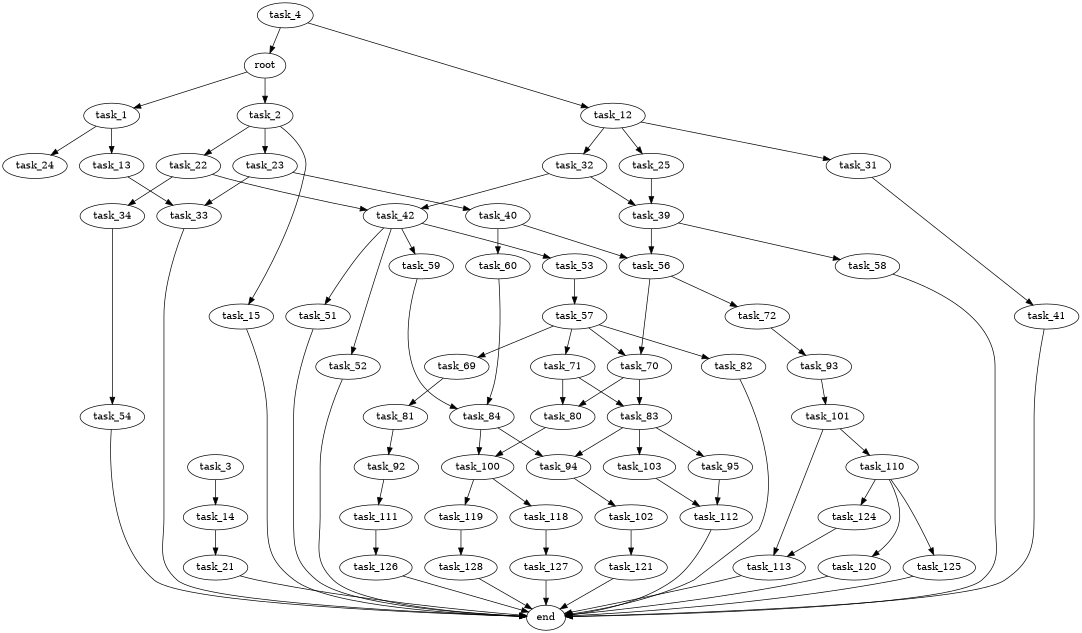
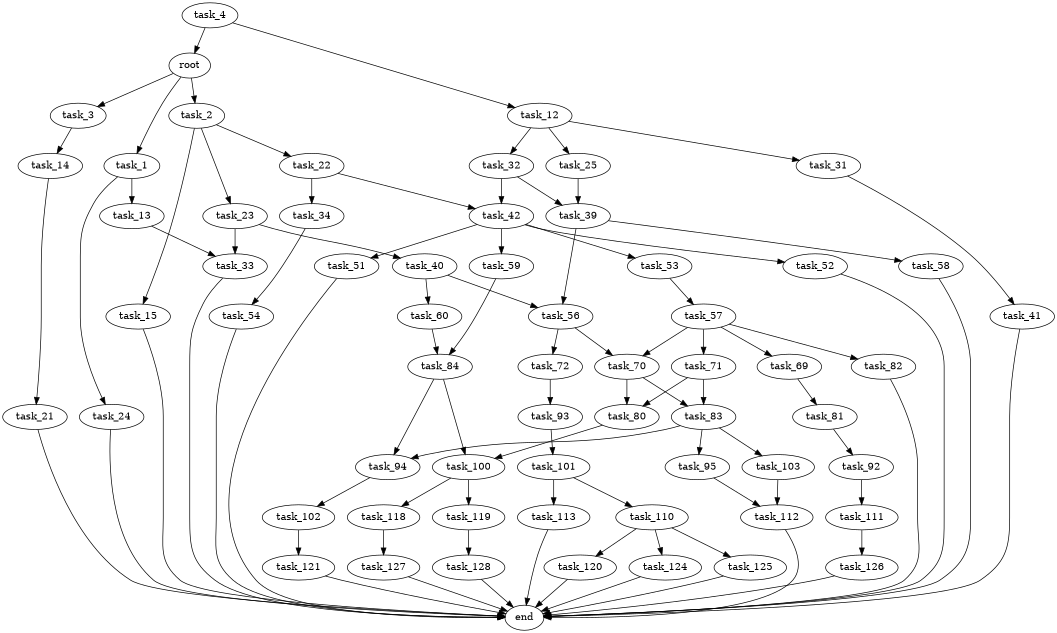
edge "root" -> "task_3": added
edge "task_124" -> "task_113": now "task_124" -> "end"
edge "task_24" -> "end": added
